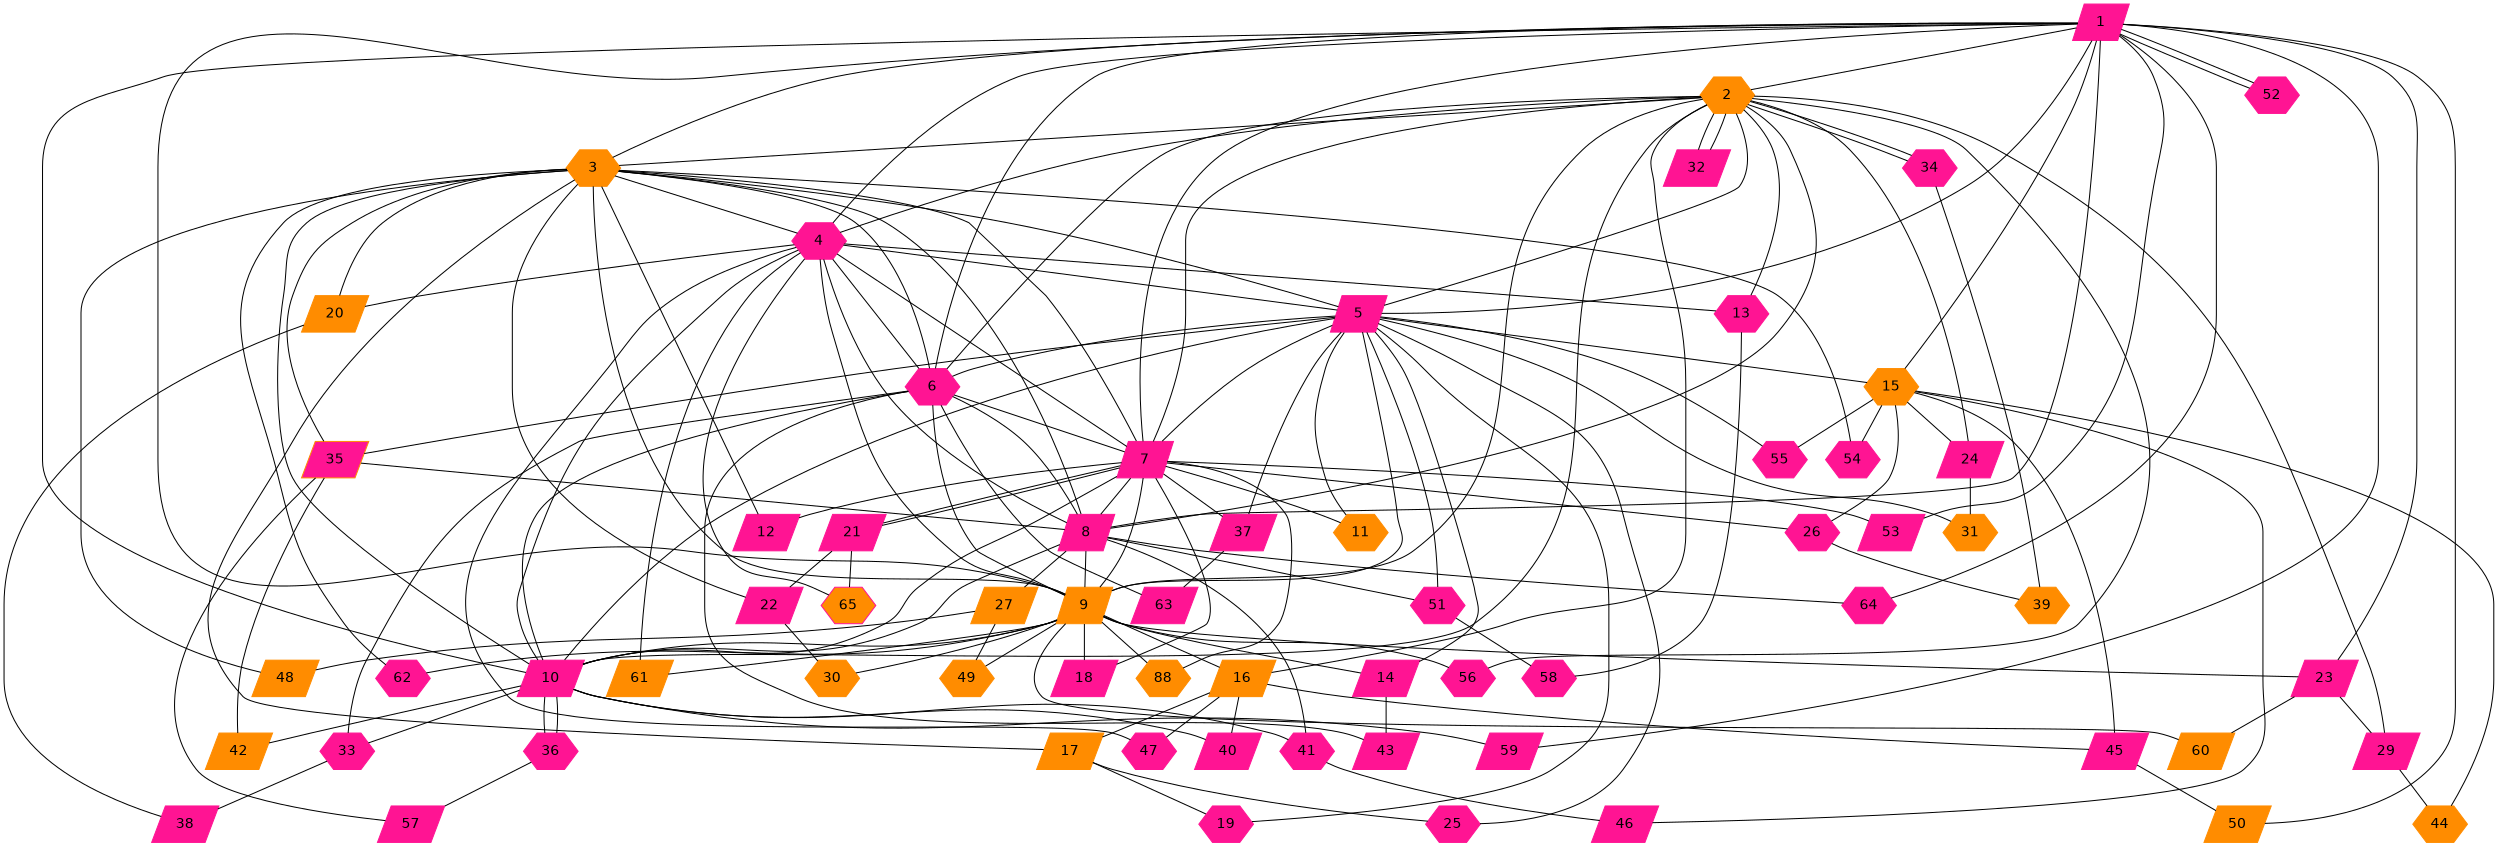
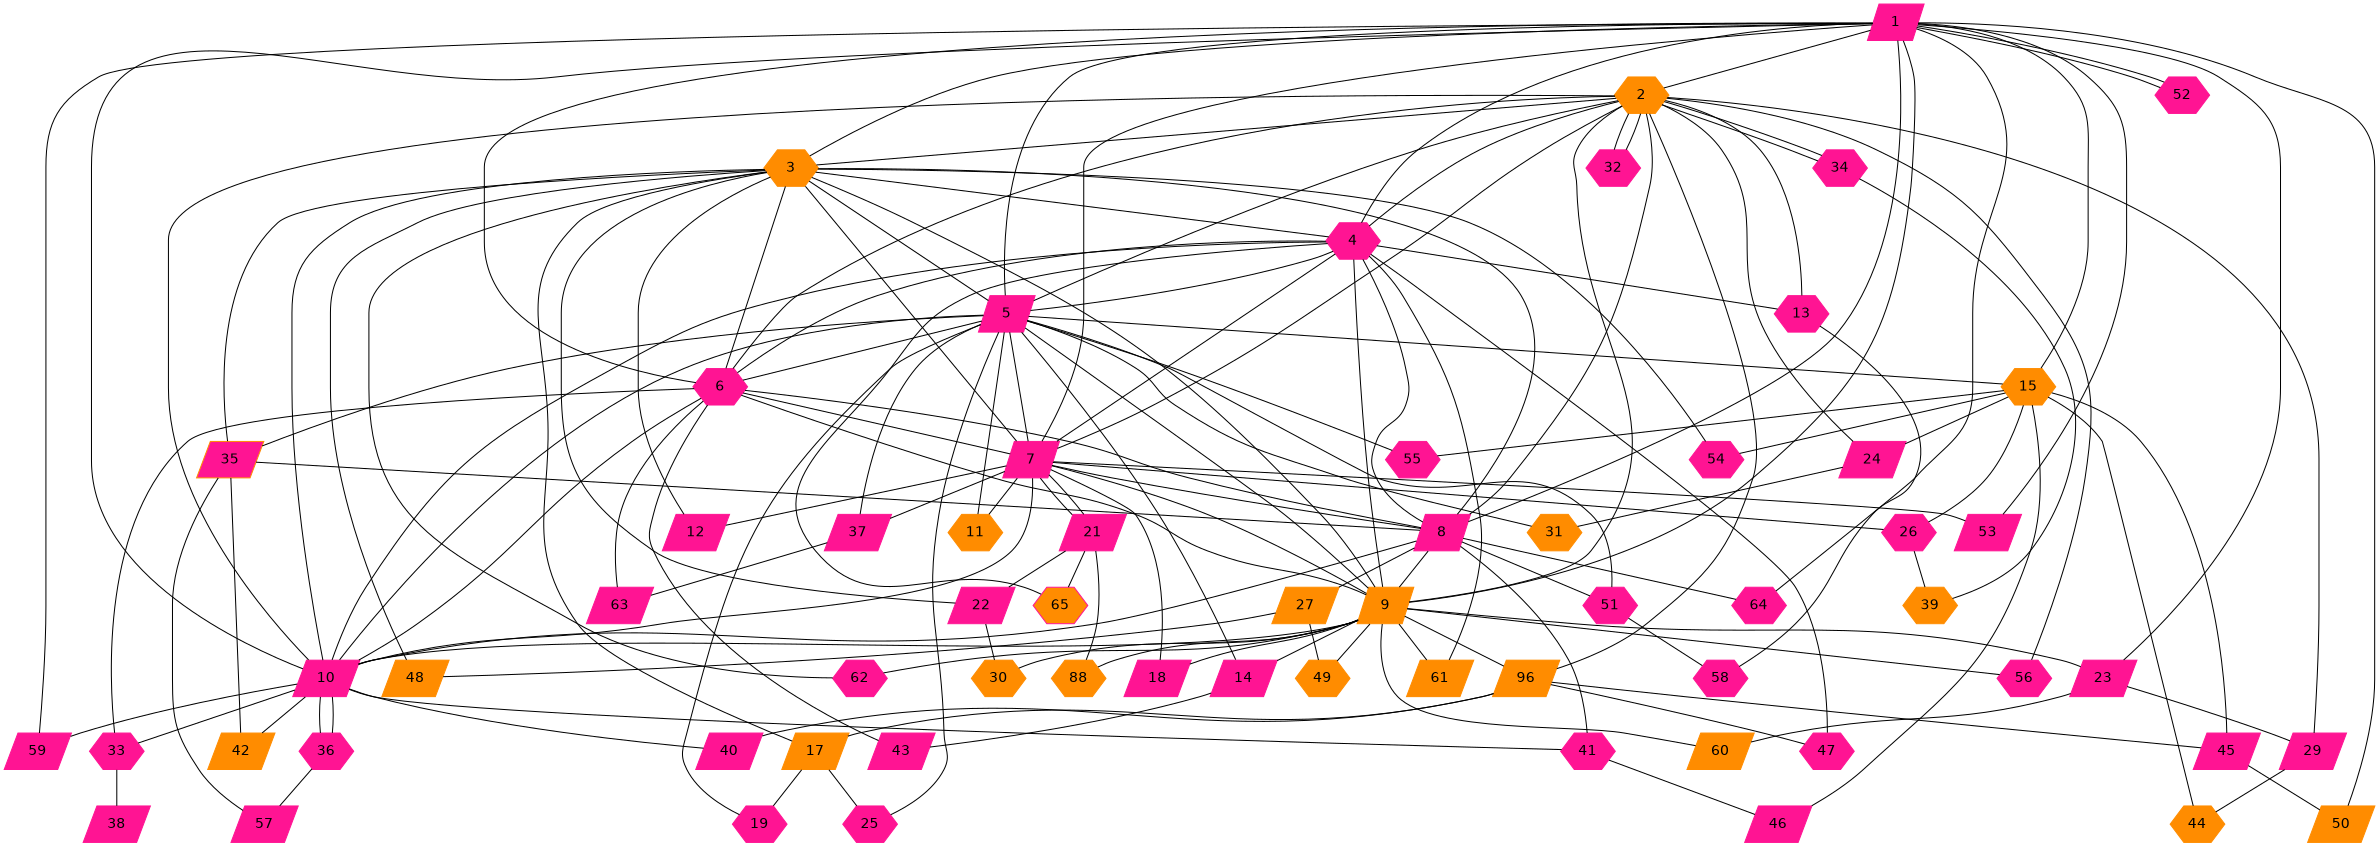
node "32": shape parallelogram -> hexagon
node "20": removed
edge "7" -- "88": now "21" -- "88"
node "16": label "16" -> "96"
